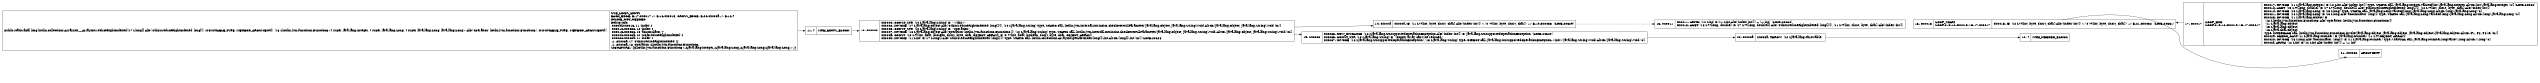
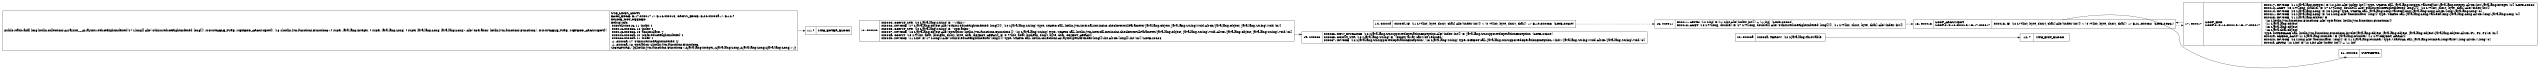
node "16: 0x0015": text "LOOP_START" -> "LOOP_ARGUMENT"
edge "15: 0x0011" -> "16: 0x0015": added
edge "16: 0x0015" -> "17: 0x0017": added
edge "13: 0x0000" -> "14: 0x000f": removed
node "11: ?": text "MTH_HINTS_BLOCK" -> "MTH_ENTER_BLOCK"
edge "11: ?" -> "13: 0x0000": removed
edge "19: 0x0033" -> "20: 0x003a": removed
node "12: ?": text "MTH_NEEDED_BLOCK" -> "MTH_EXIT_BLOCK"
node "21: 0x0032": text "ARGUMENT" -> "SYNTHETIC"
